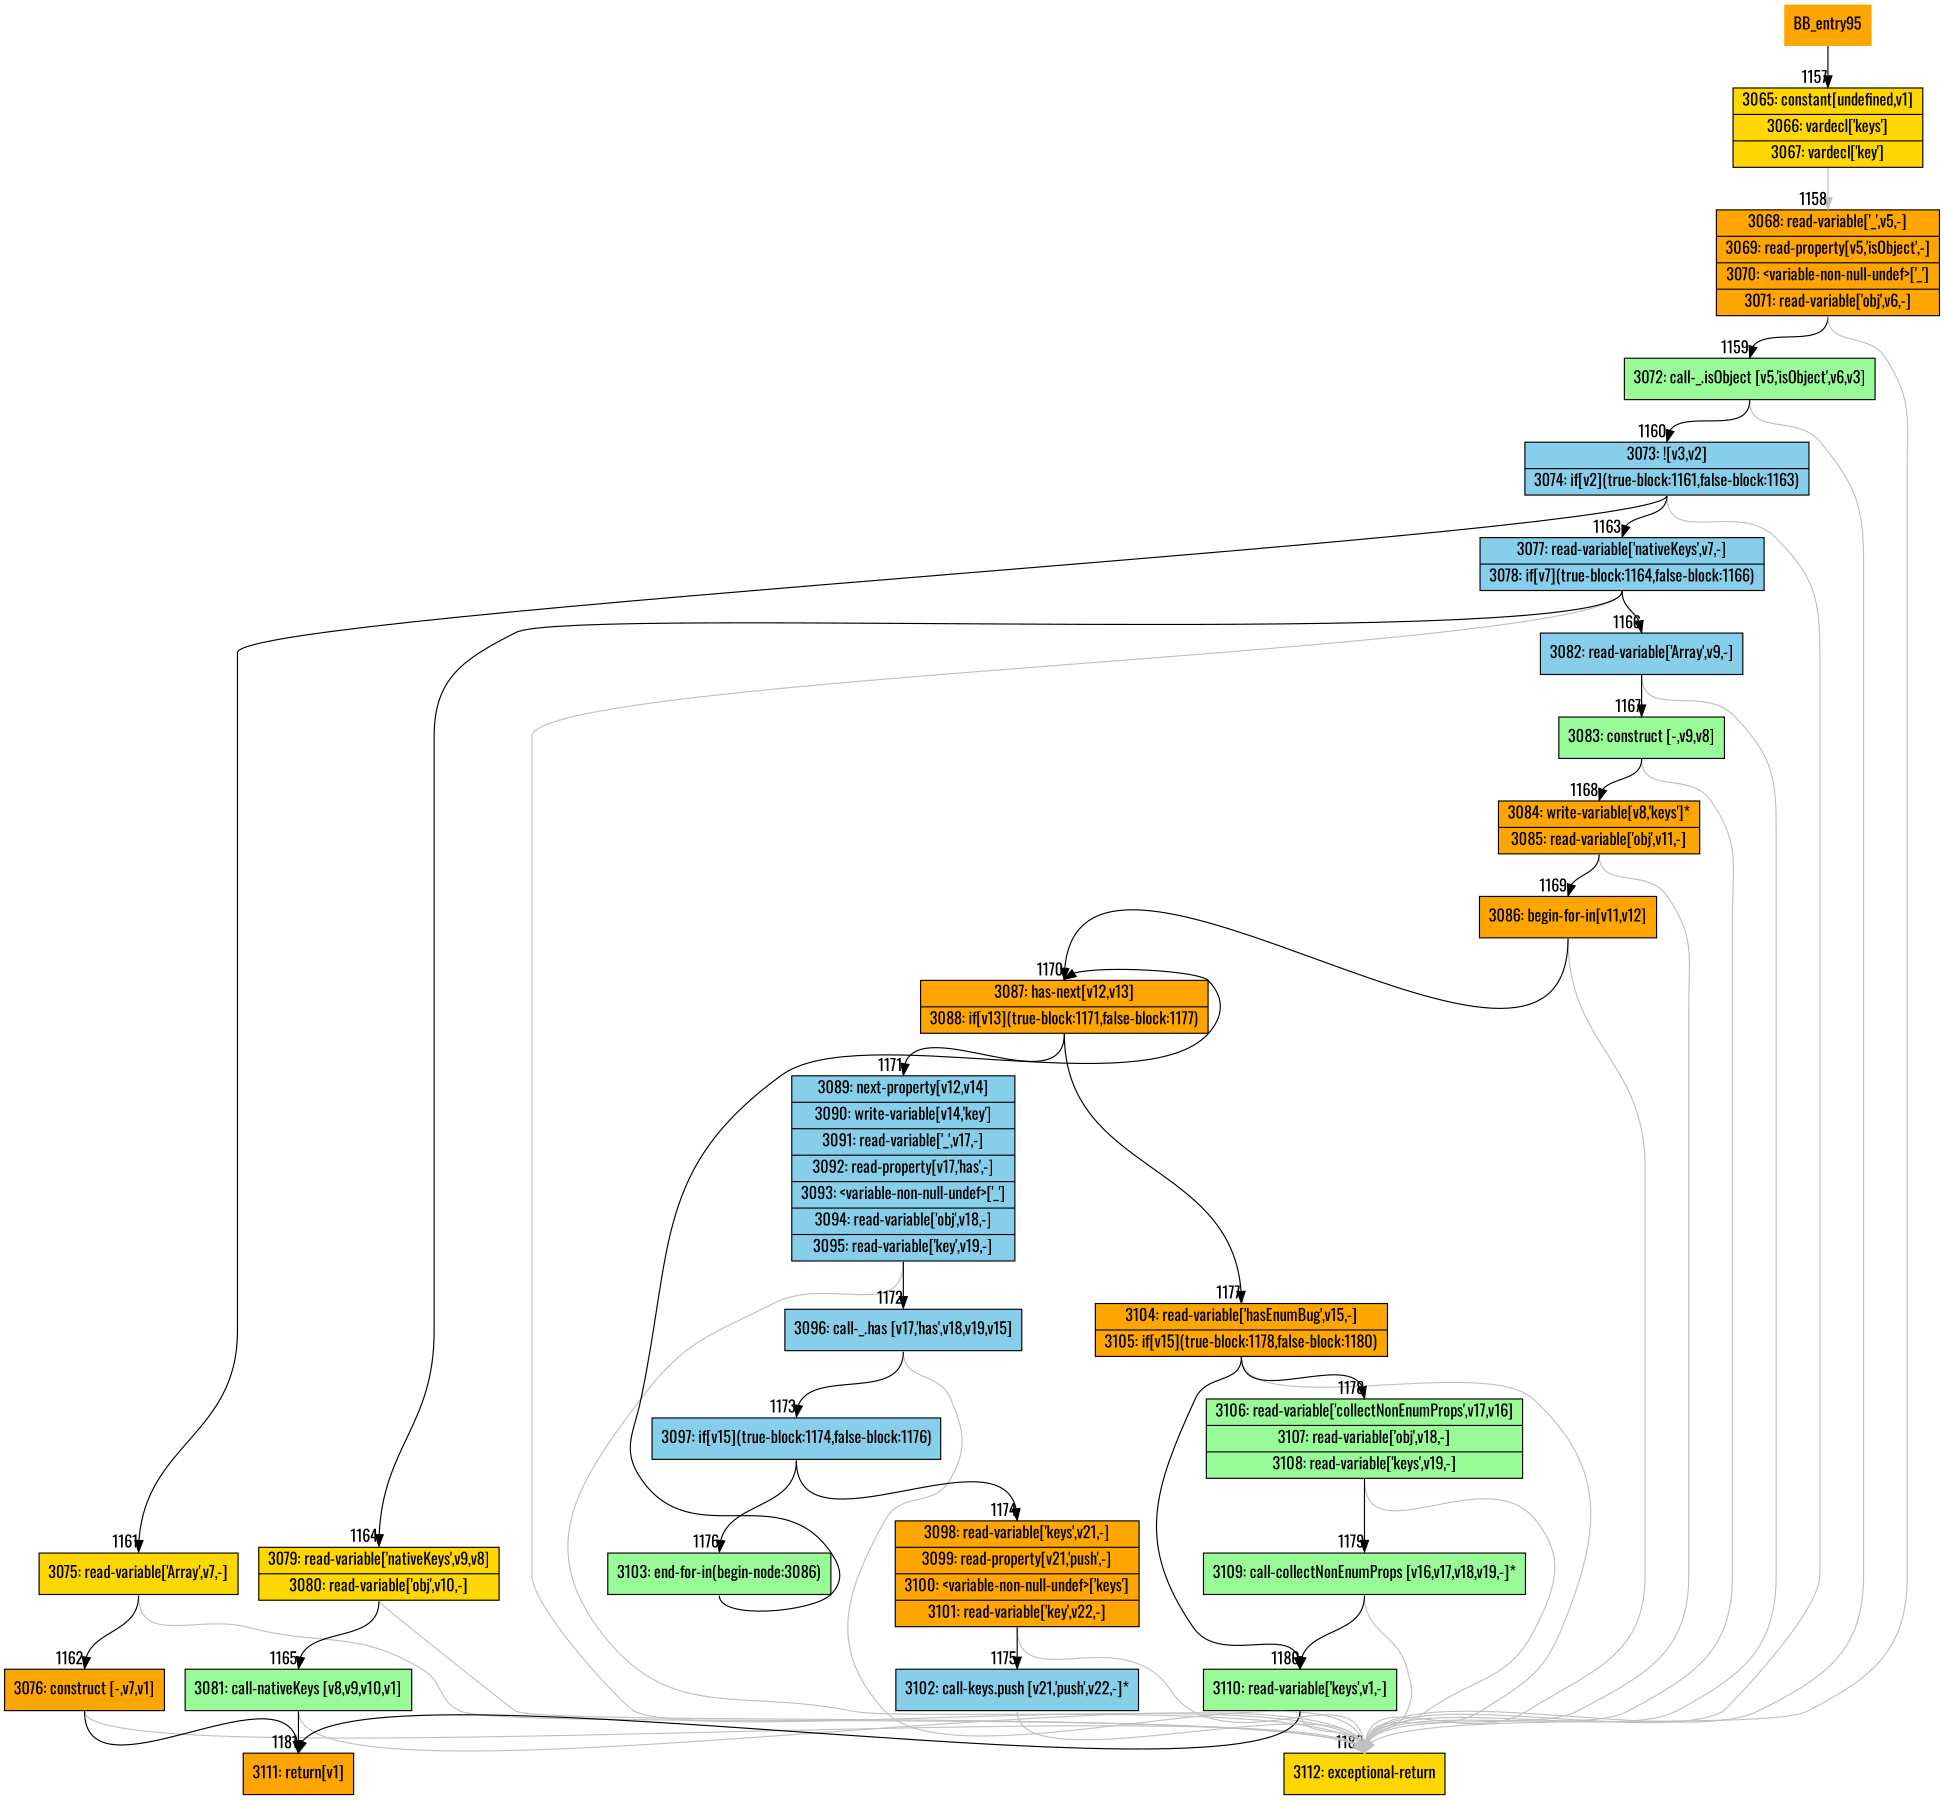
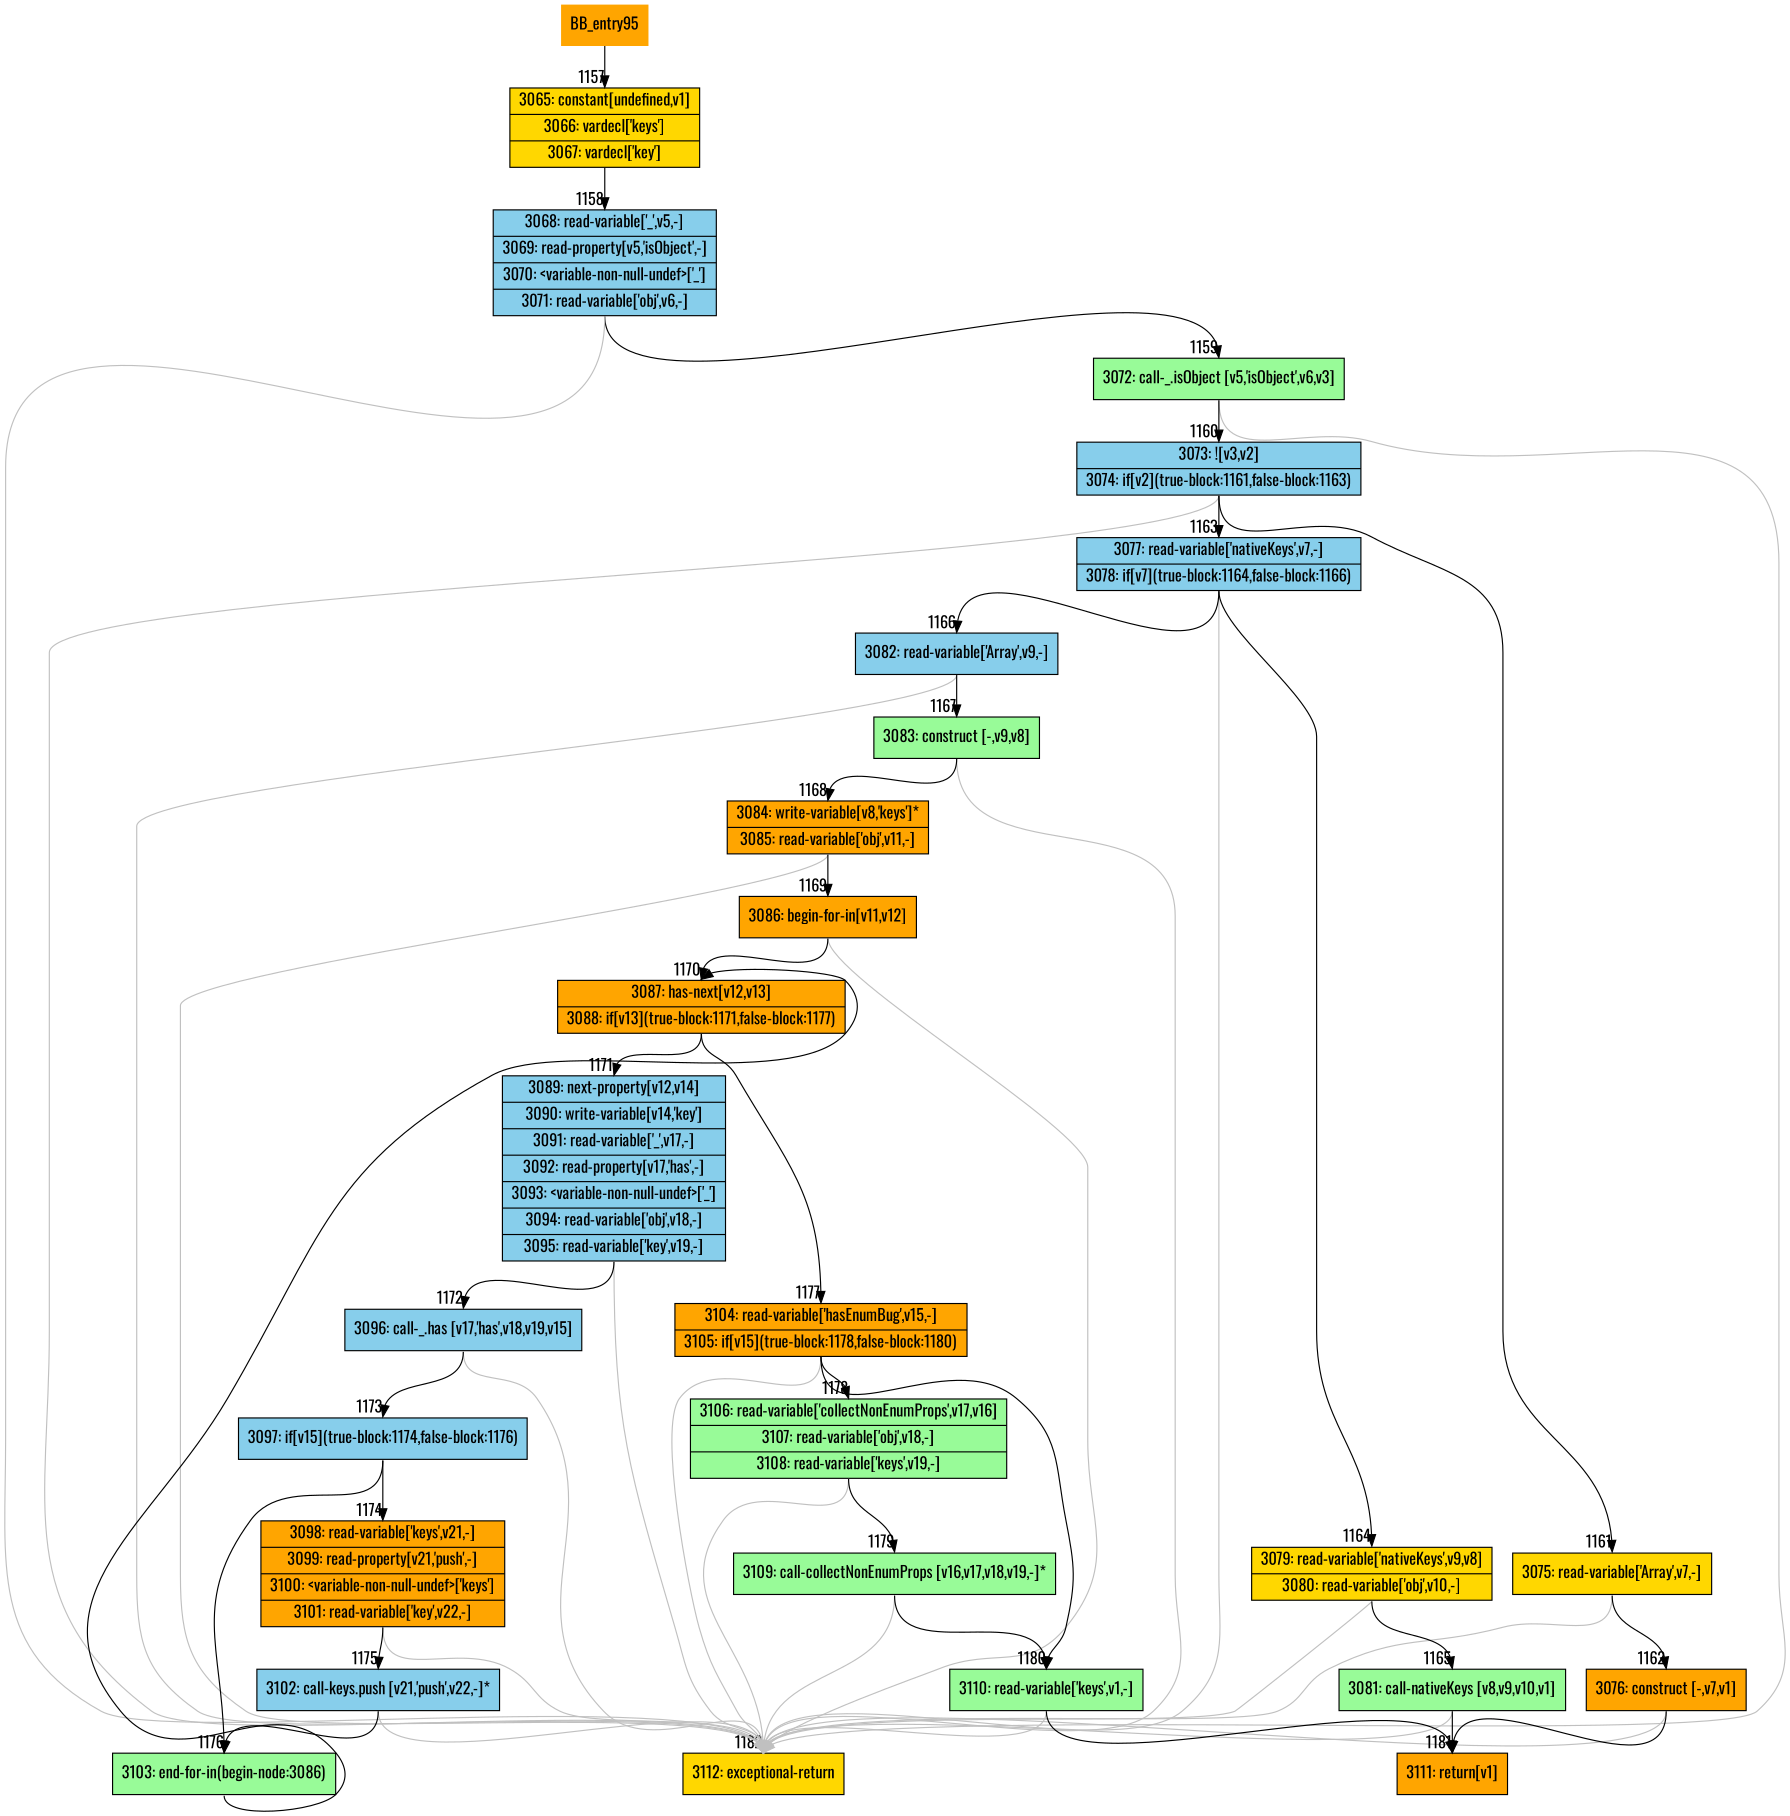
edge "3065: constant[undefined,v1]" -> "3068: read-variable['_',v5,-]": color gray -> black
node "3068: read-variable['_',v5,-]": fillcolor orange -> skyblue
edge "3102: call-keys.push [v21,'push',v22,-]*" -> "3103: end-for-in(begin-node:3086)": added
